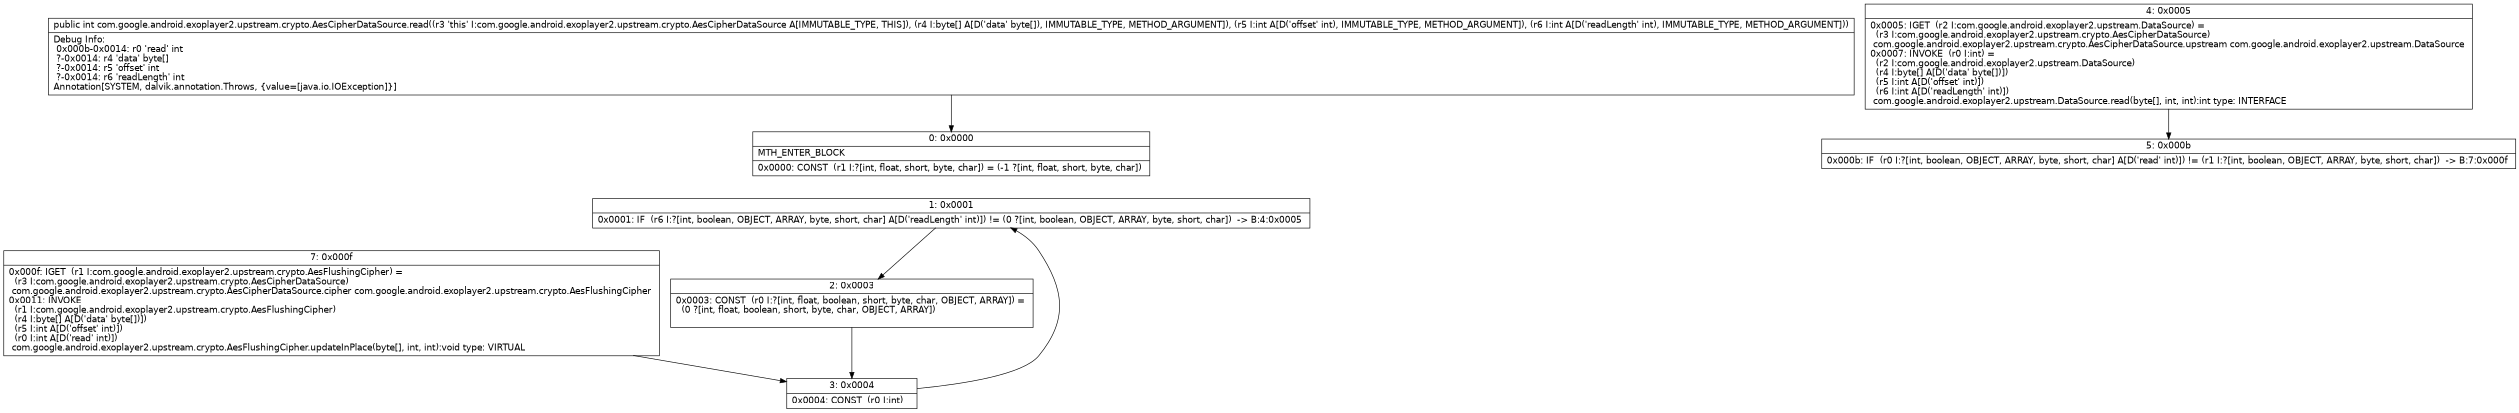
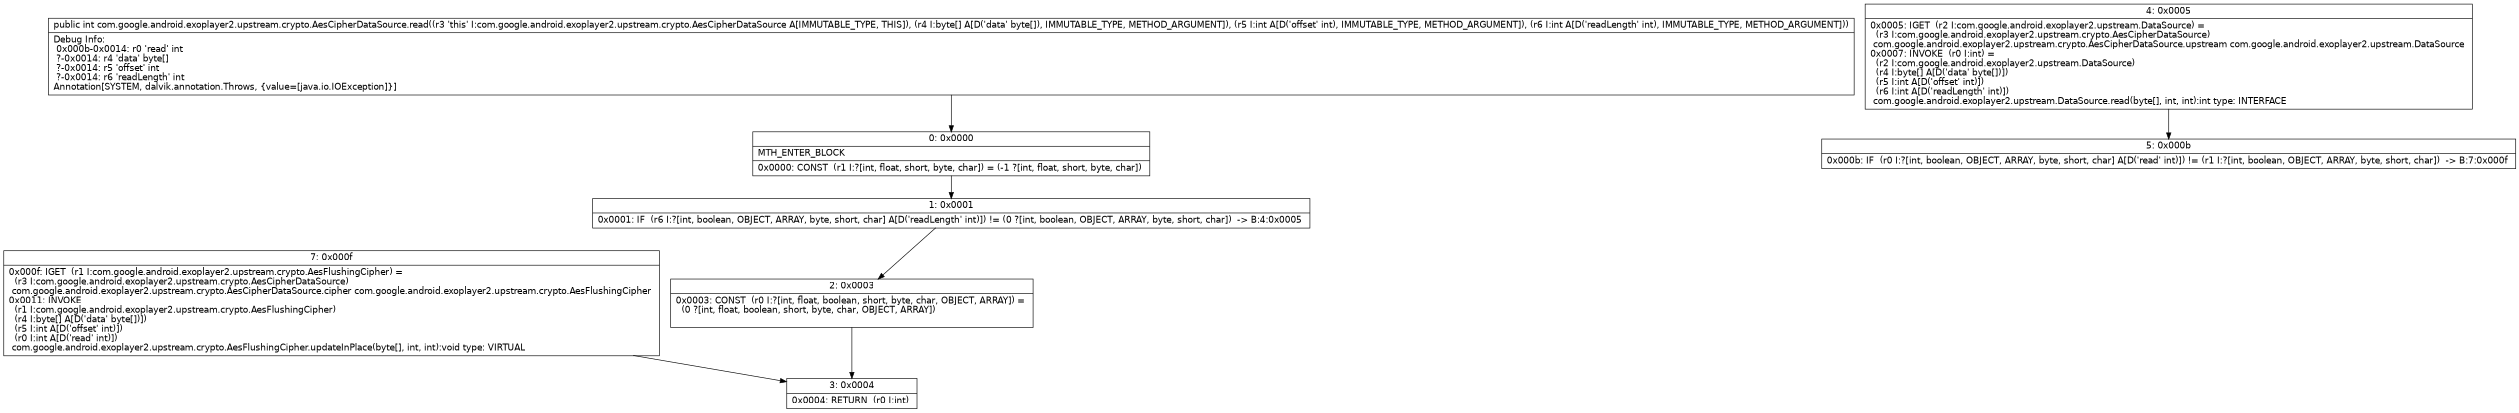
edge "3: 0x0004" -> "1: 0x0001": now "0: 0x0000" -> "1: 0x0001"
node "3: 0x0004": text "0x0004: CONST  (r0 I:int)" -> "0x0004: RETURN  (r0 I:int)"
